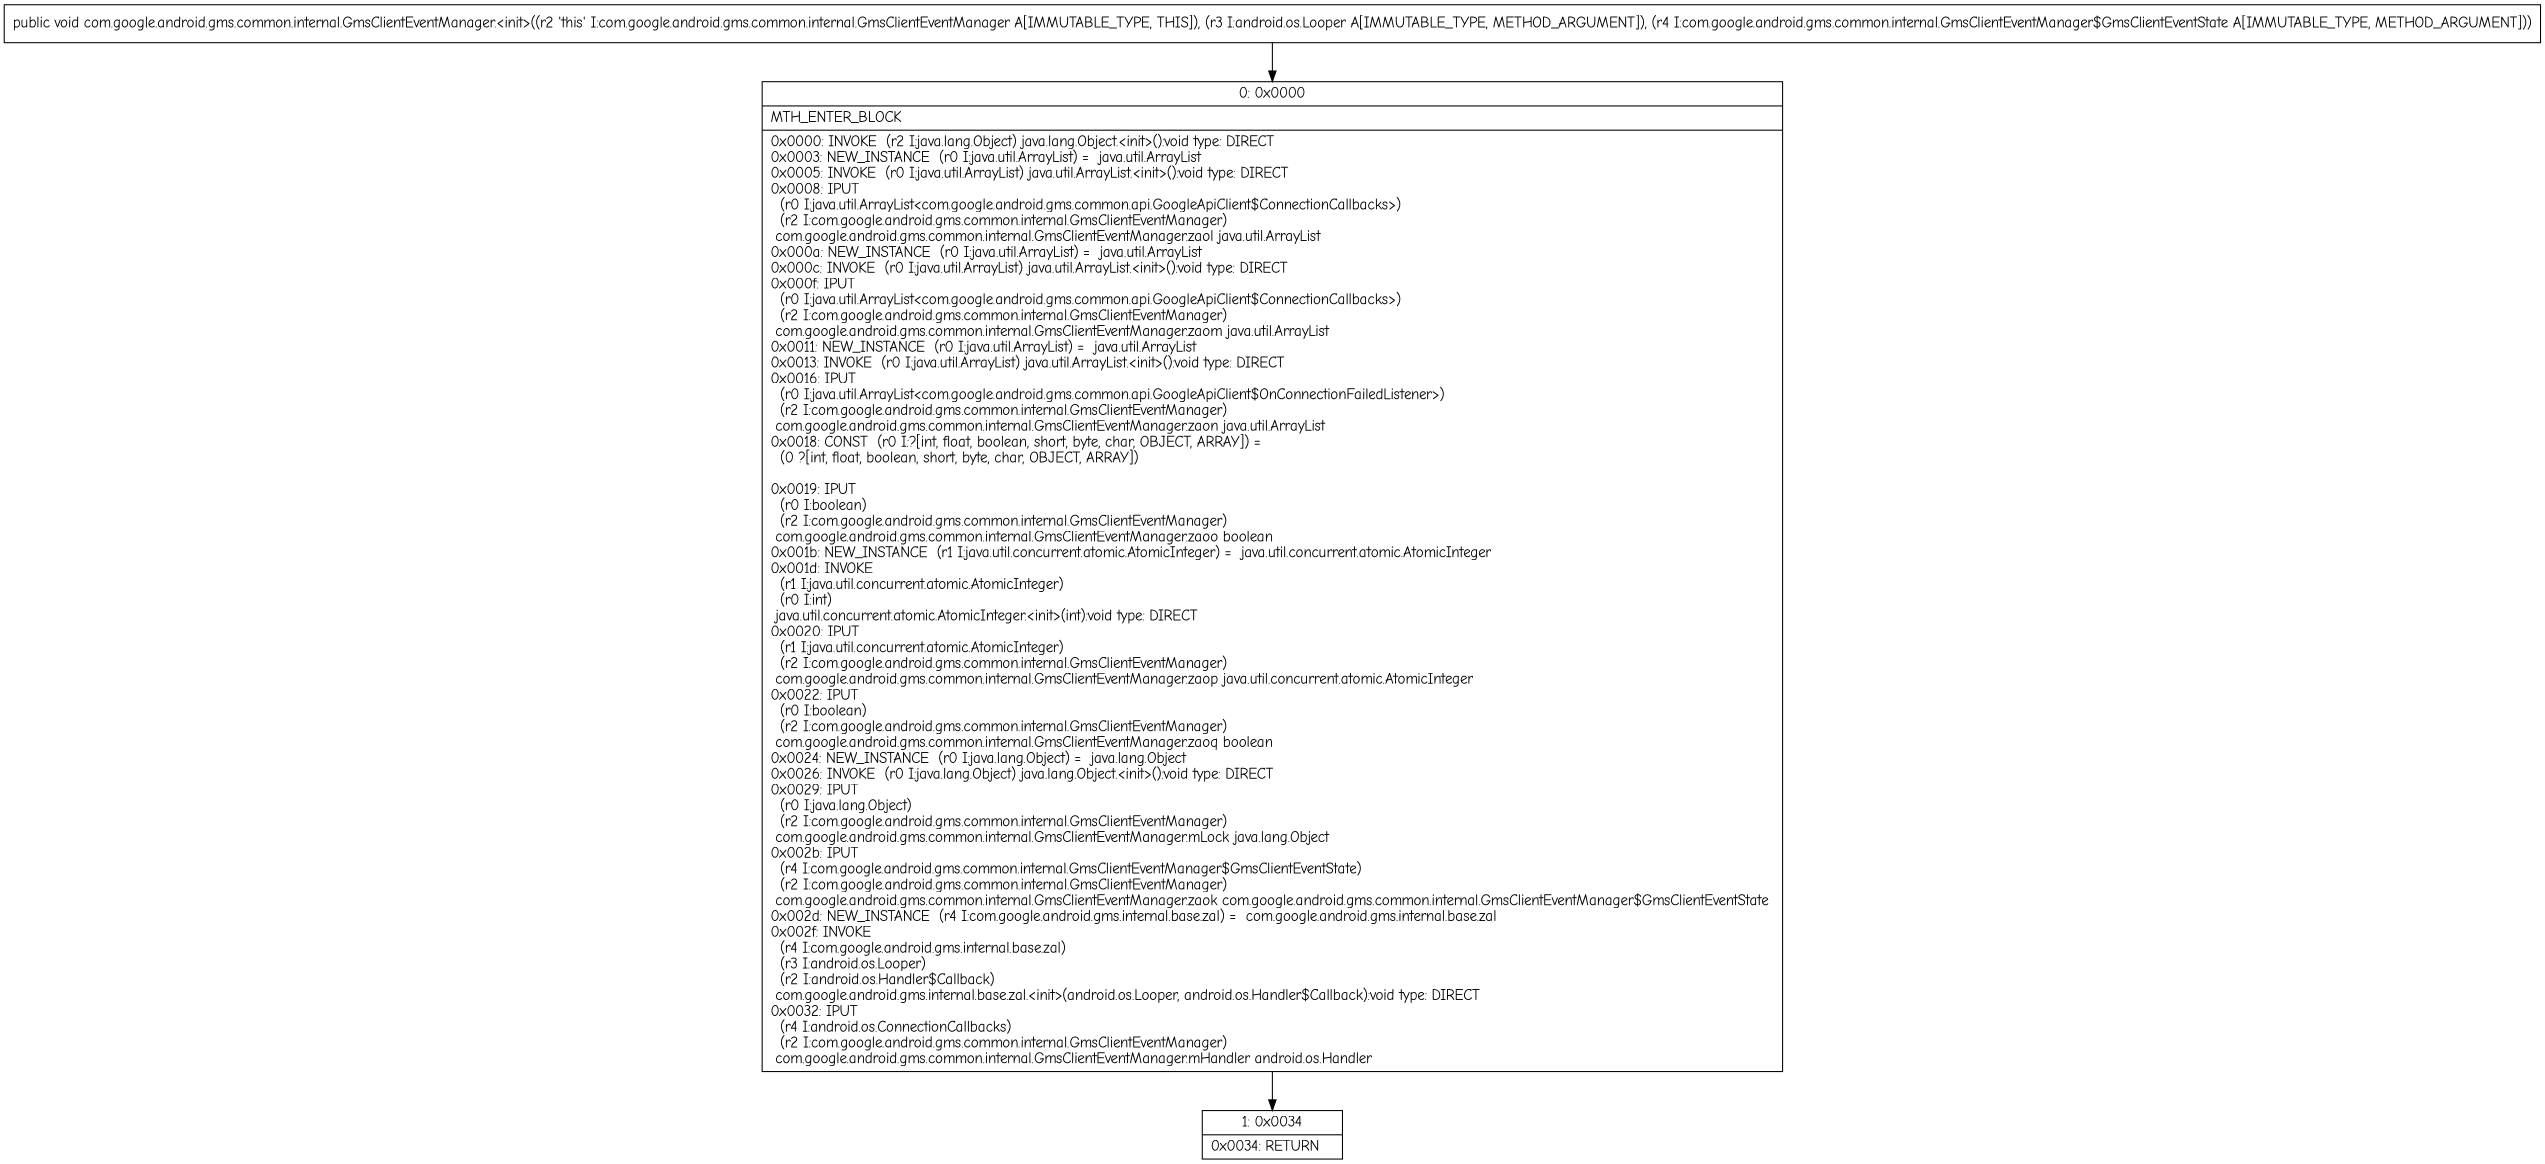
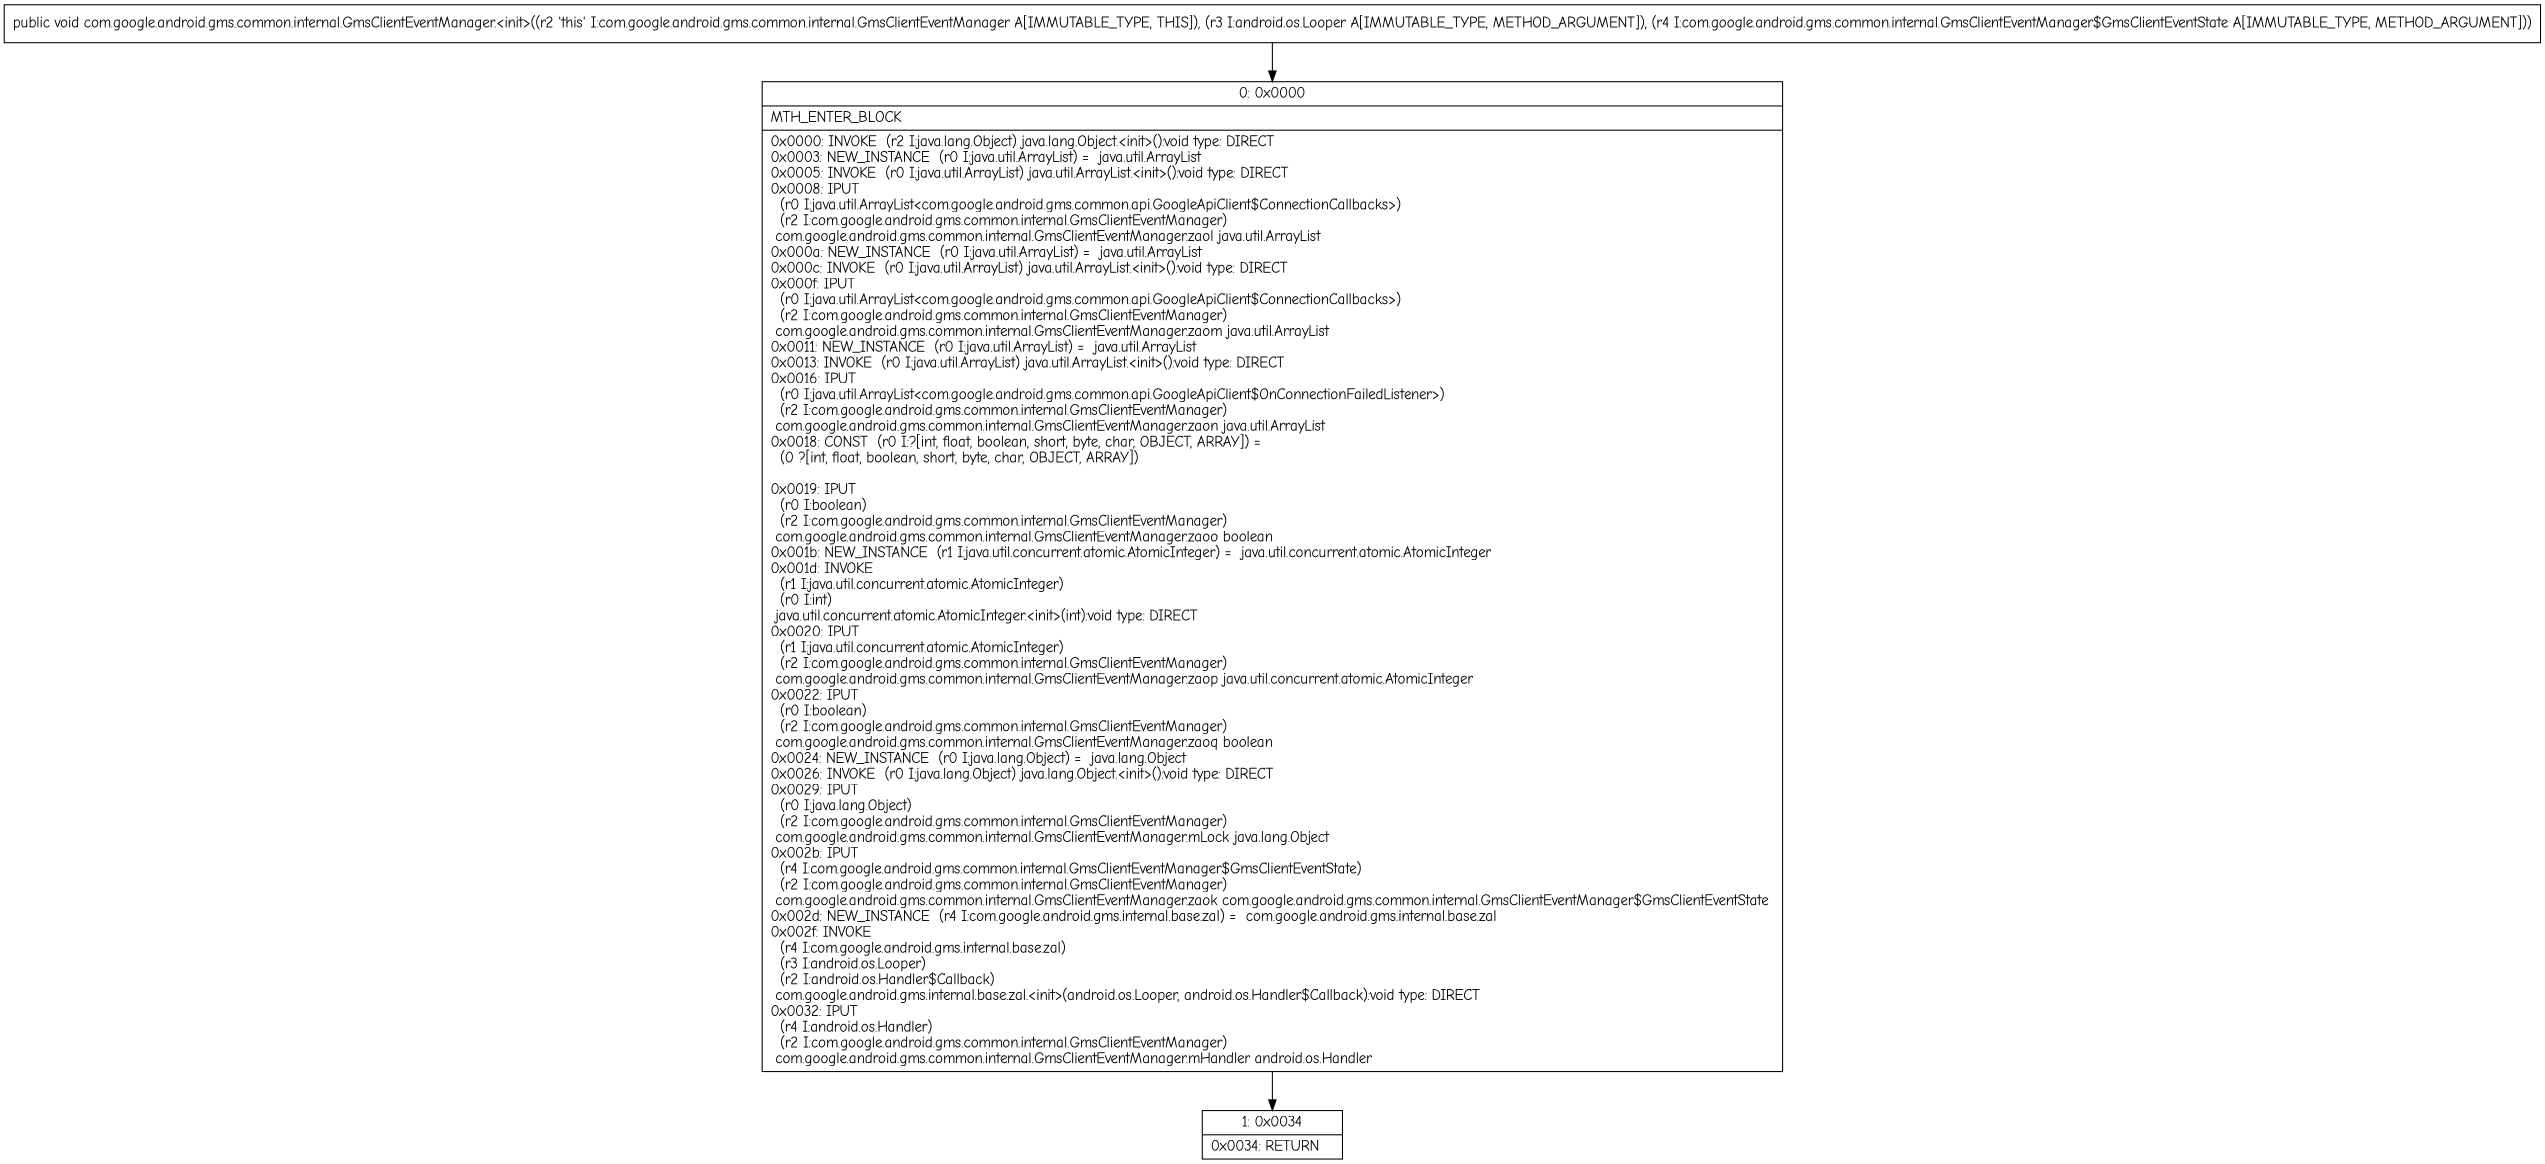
node "0: 0x0000": text "(r4 I:android.os.ConnectionCallbacks)" -> "(r4 I:android.os.Handler)"
